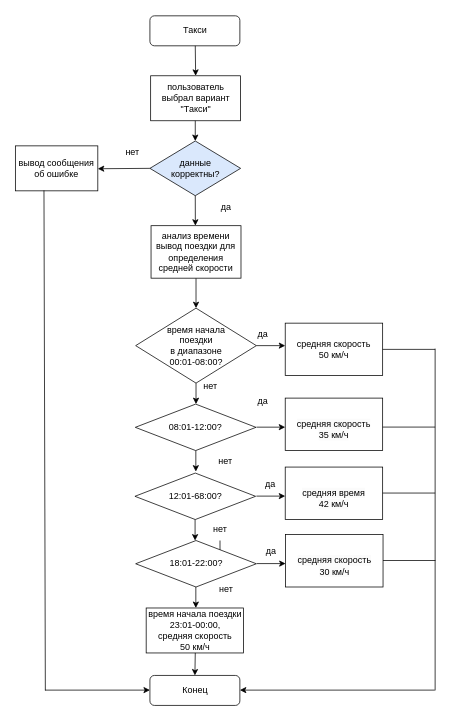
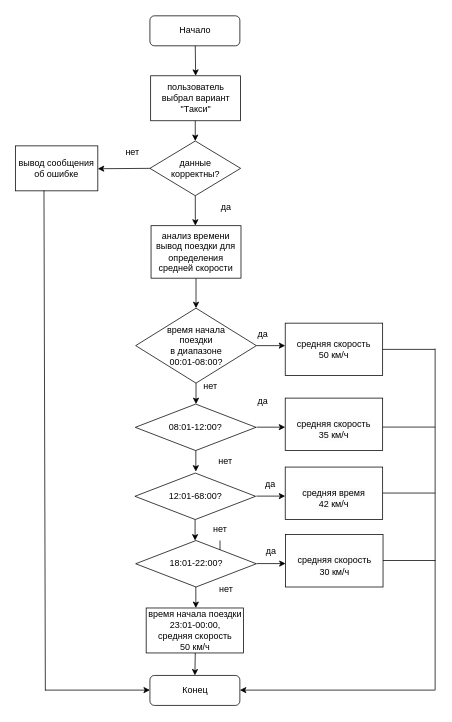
node "Такси": label "Такси" -> "Начало"
node "данные корректны?": fillcolor #dae8fc -> #ffffff
